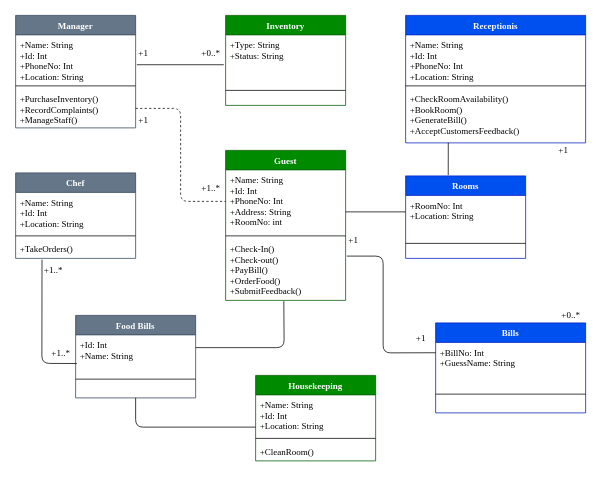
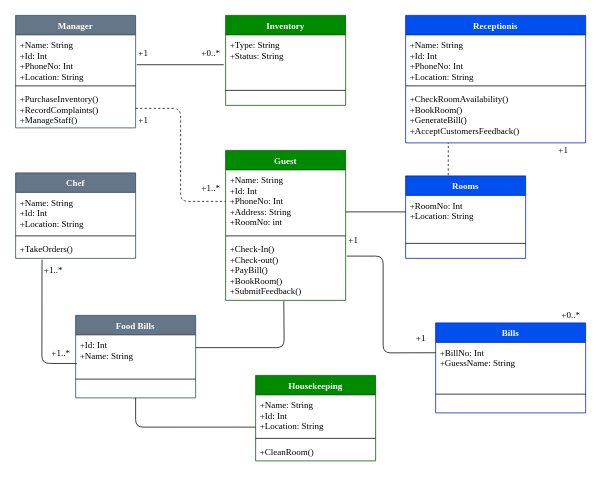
edge "+CheckRoomAvailability() +BookRoom() +GenerateBill() +AcceptCustomersFeedback()" -- "Rooms": style solid -> dashed
node "+Check-In() +Check-out() +PayBill() +OrderFood() +SubmitFeedback()": label "+Check-In() +Check-out() +PayBill() +OrderFood() +SubmitFeedback()" -> "+Check-In() +Check-out() +PayBill() +BookRoom() +SubmitFeedback()"
